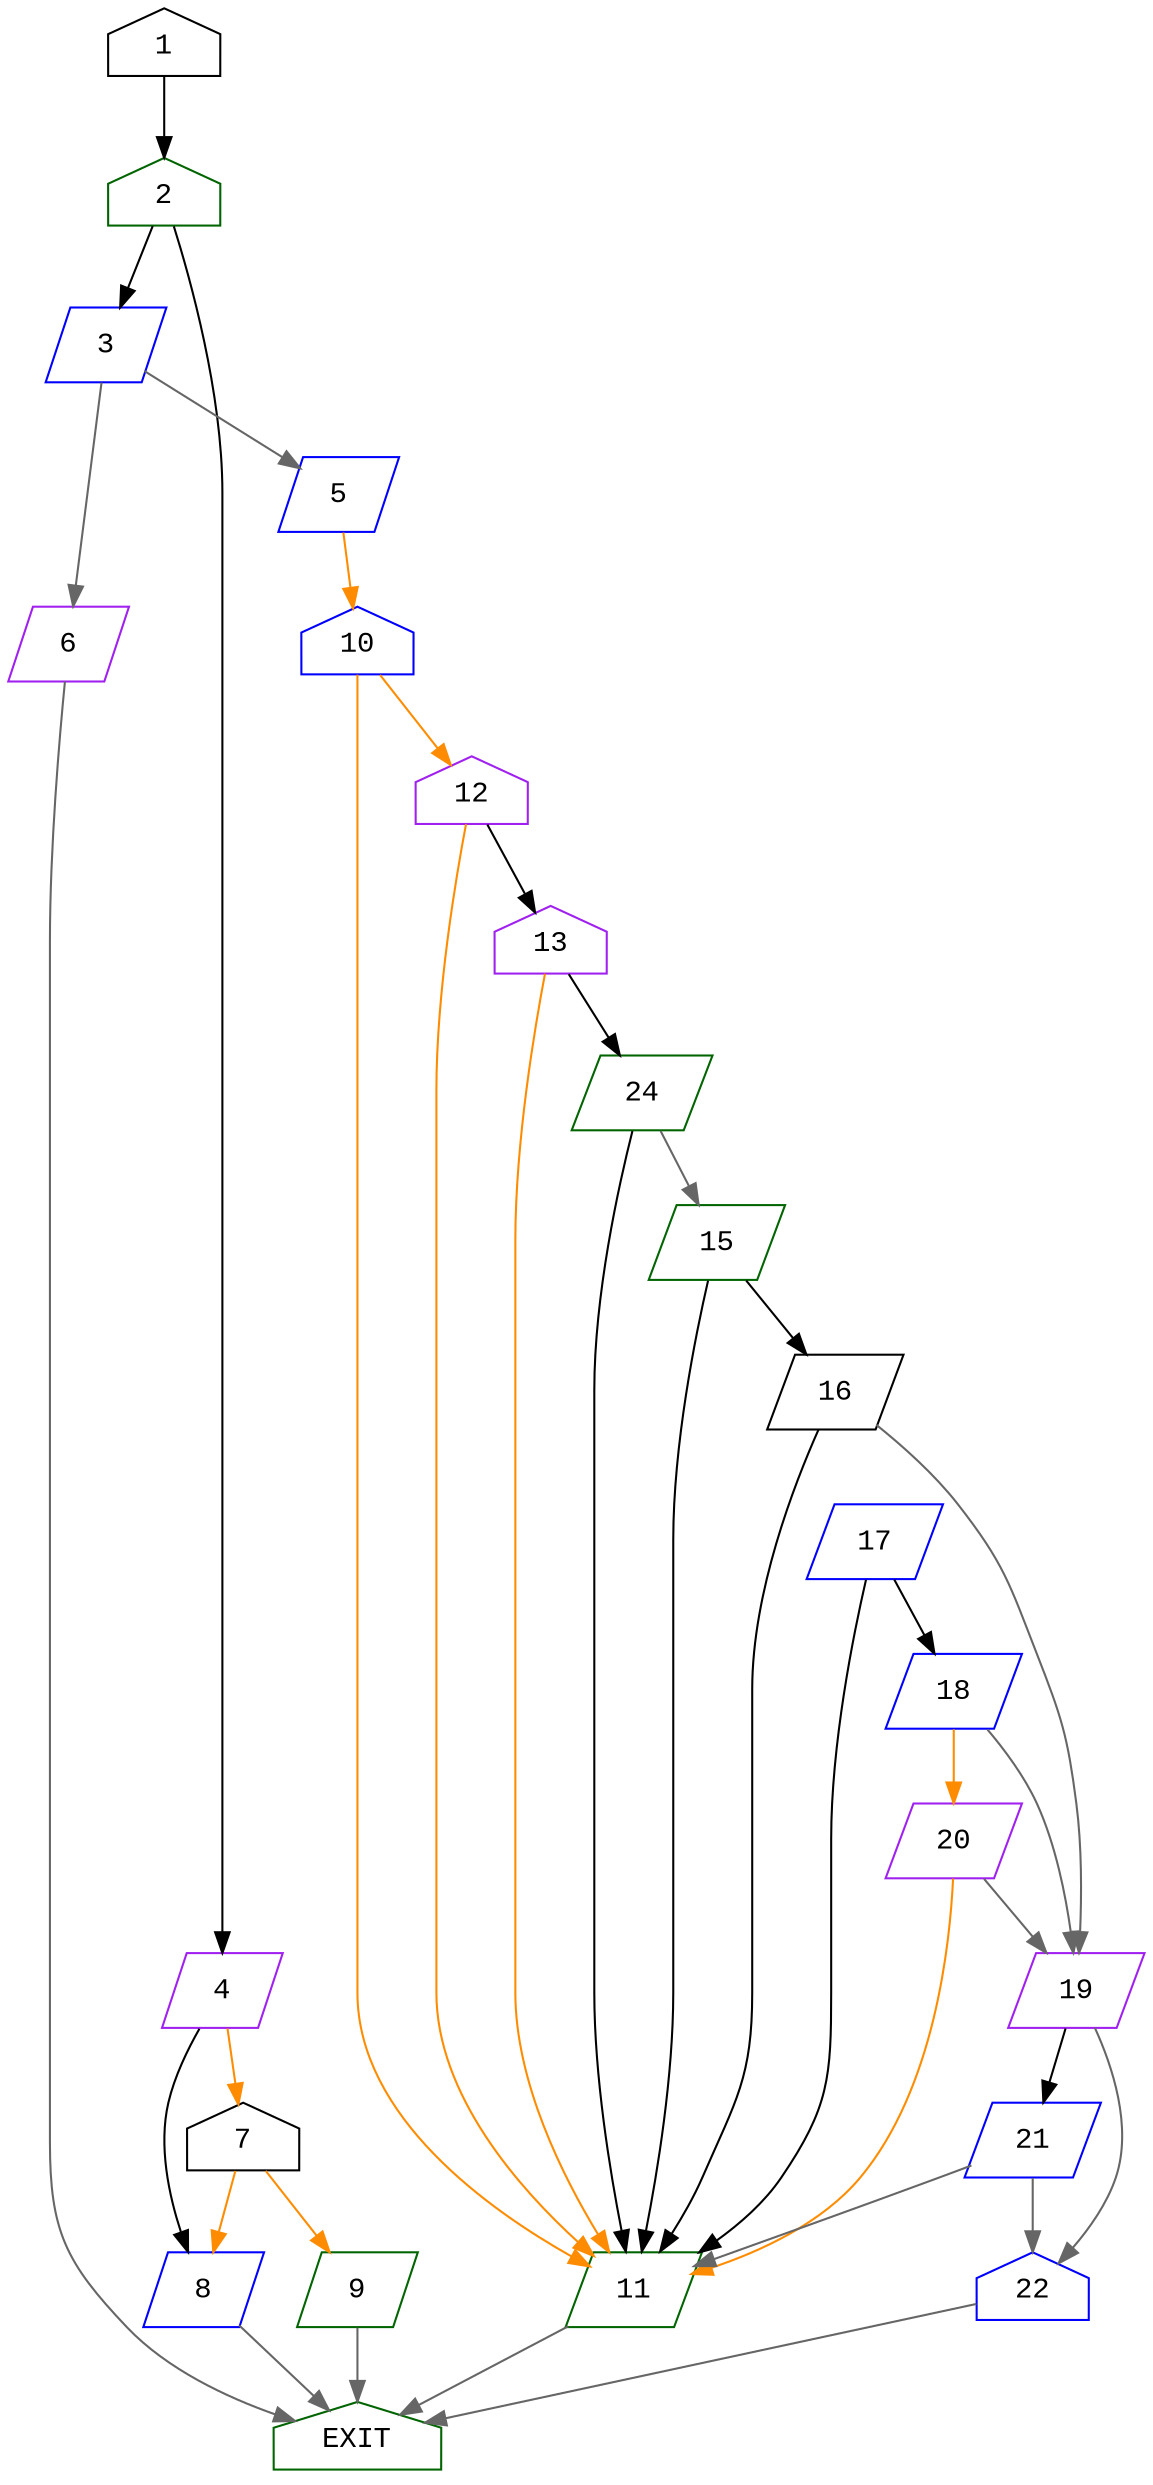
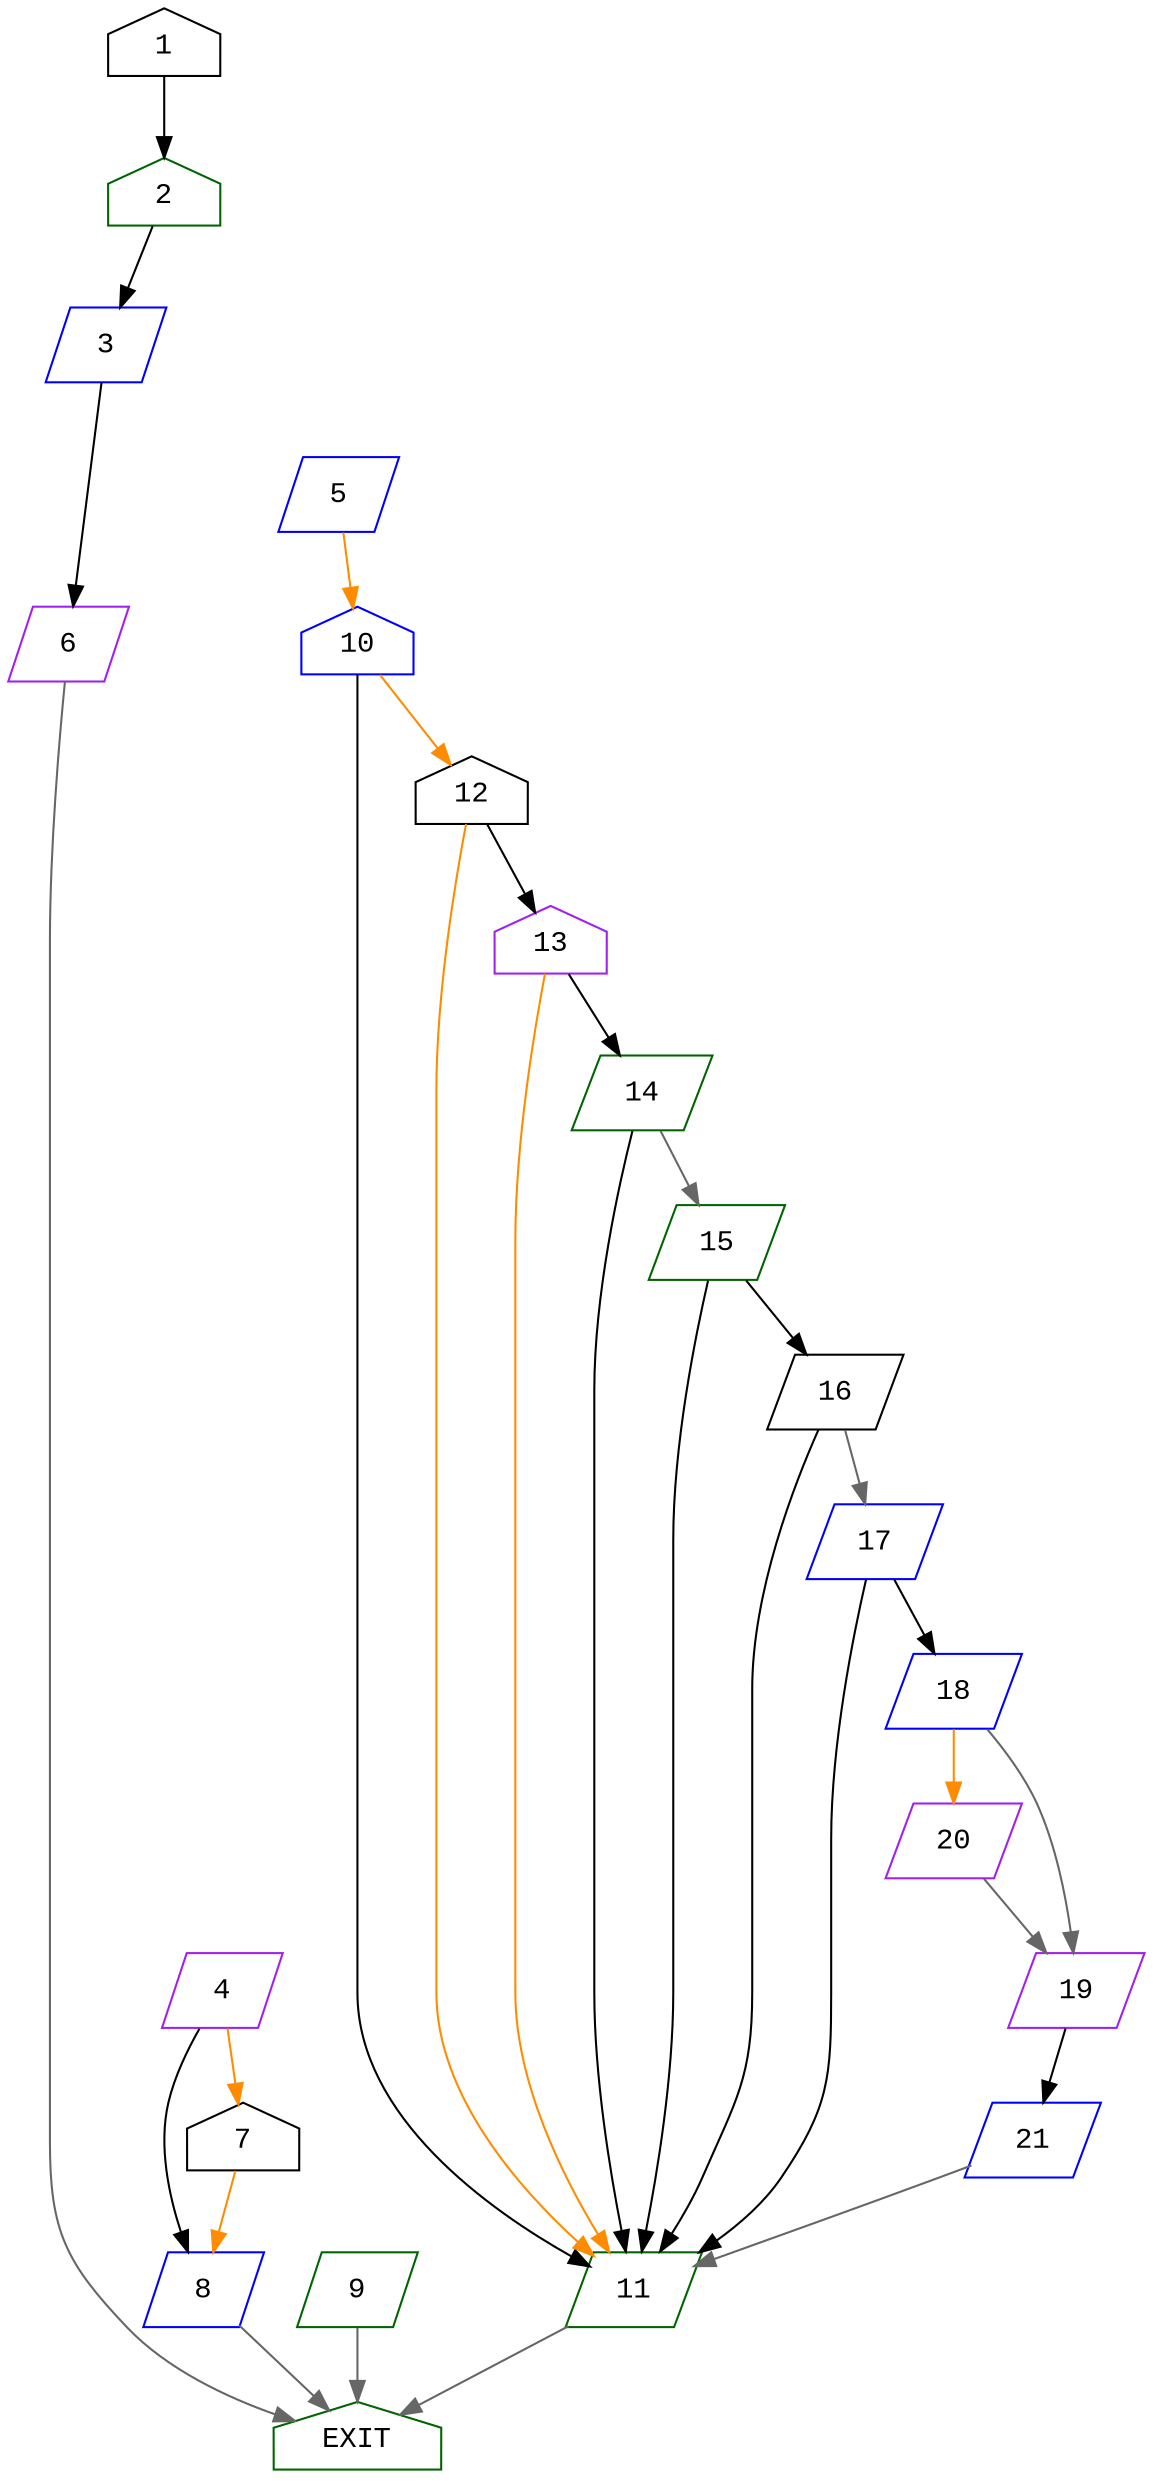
edge "3" -> "5": removed
edge "3" -> "6": color gray40 -> black
node "12": color purple -> black
edge "2" -> "4": removed
node "24": label "24" -> "14"
edge "10" -> "11": color darkorange -> black
edge "16" -> "19": now "16" -> "17"
edge "20" -> "11": removed
edge "7" -> "9": removed
node "22": removed
